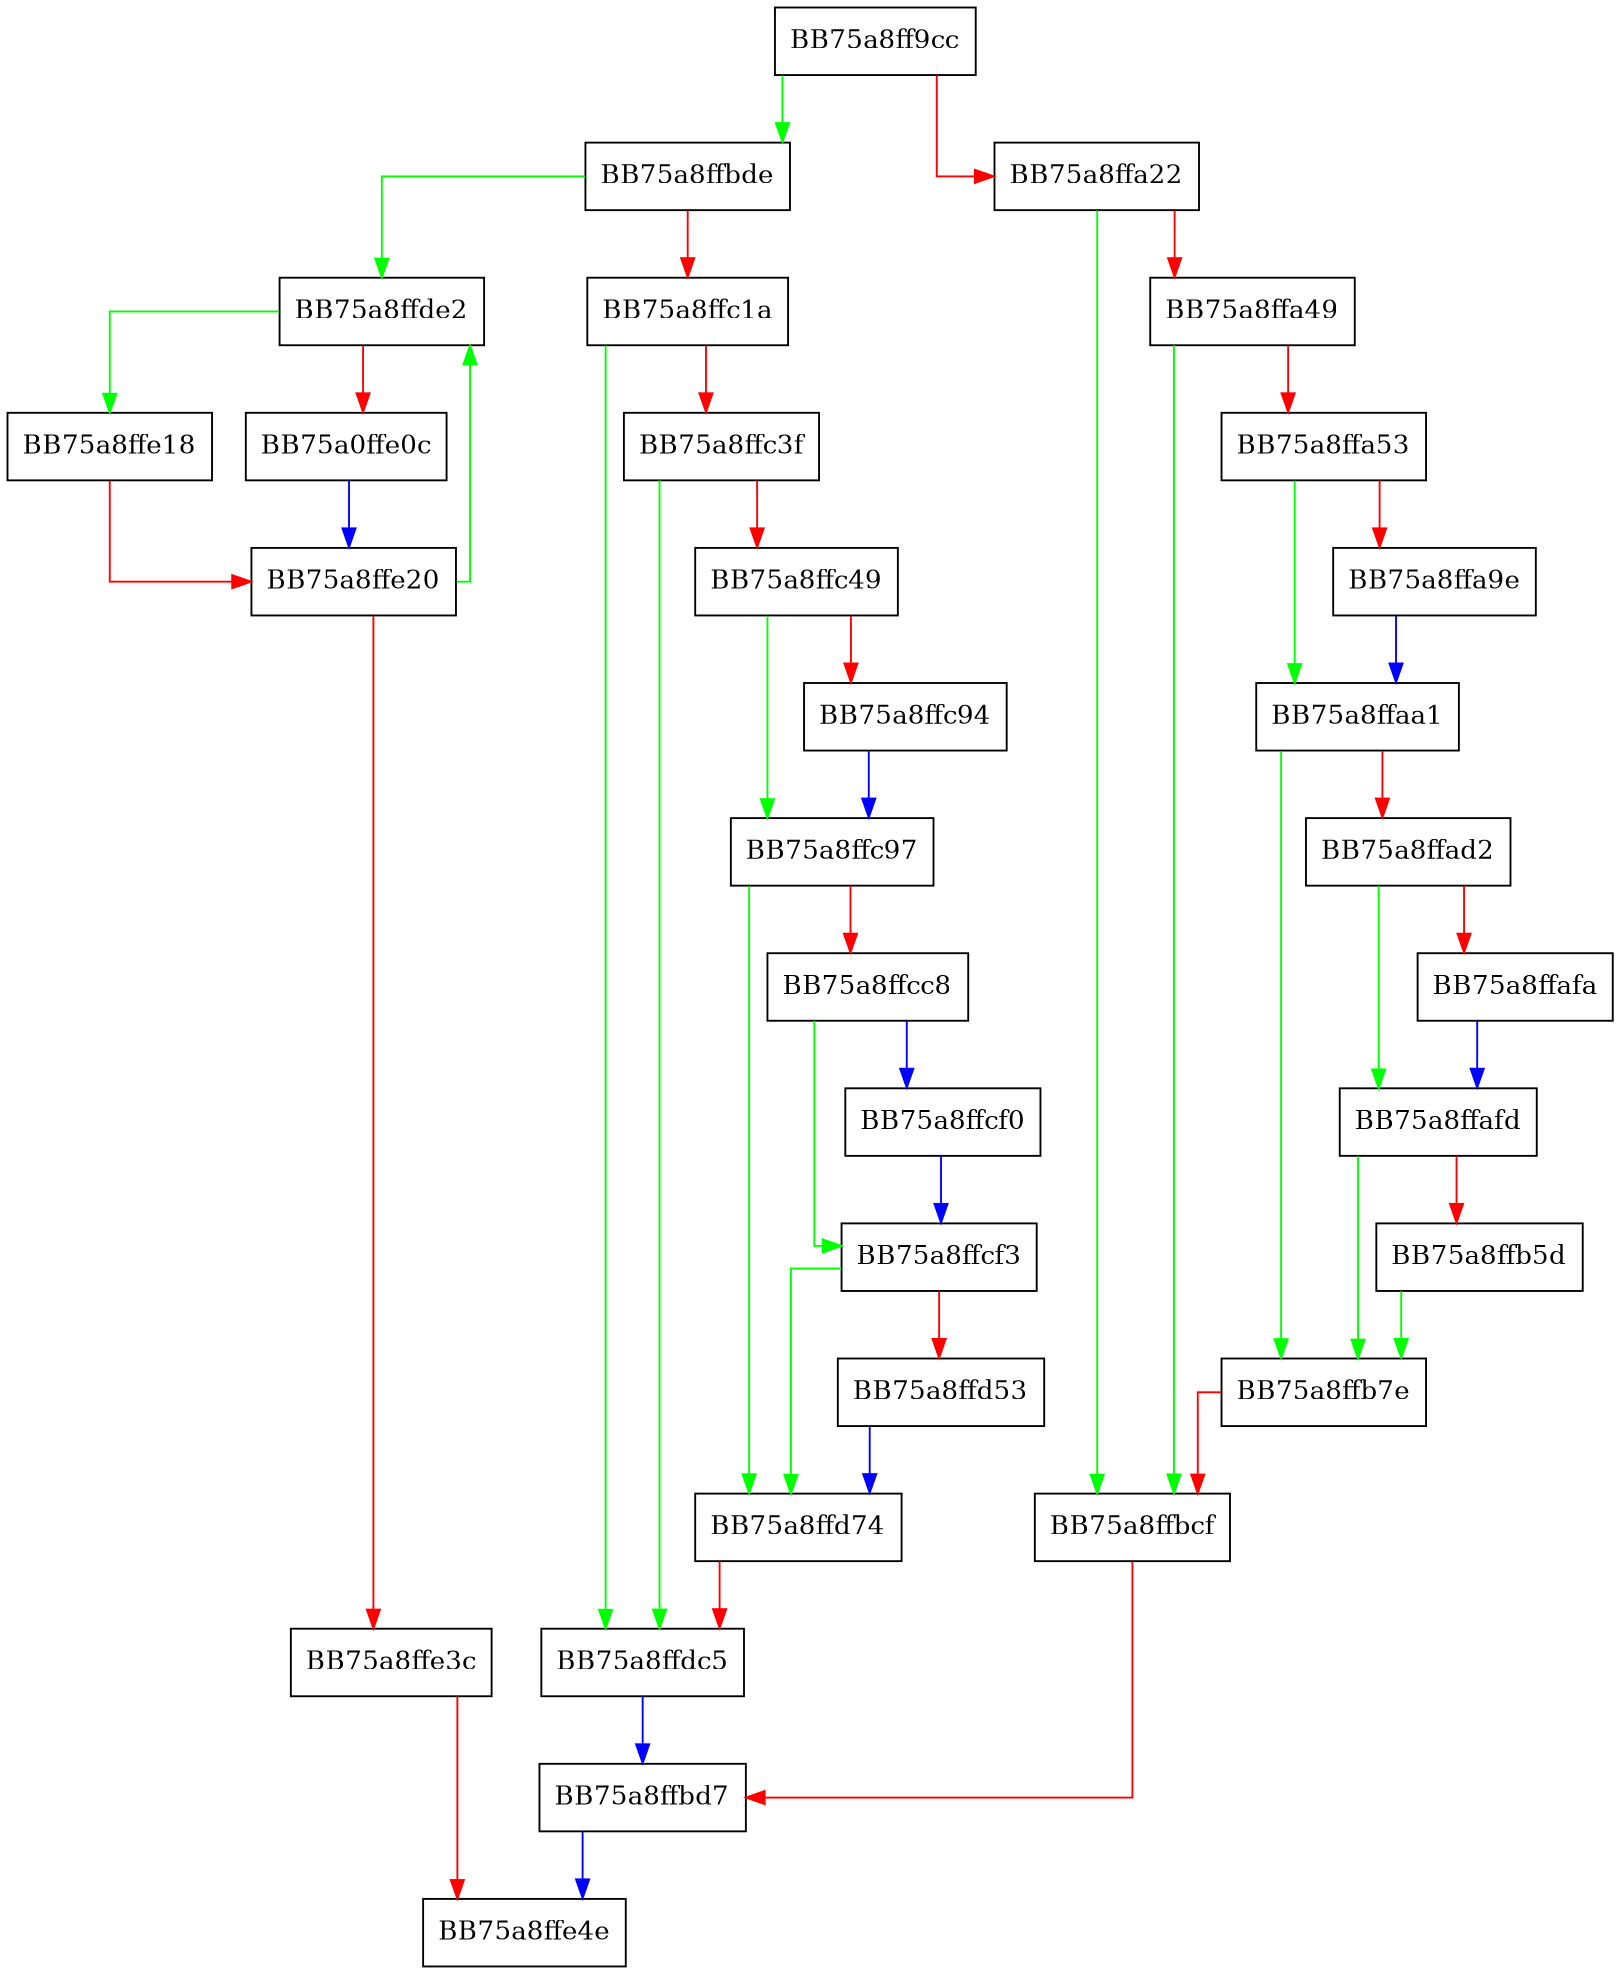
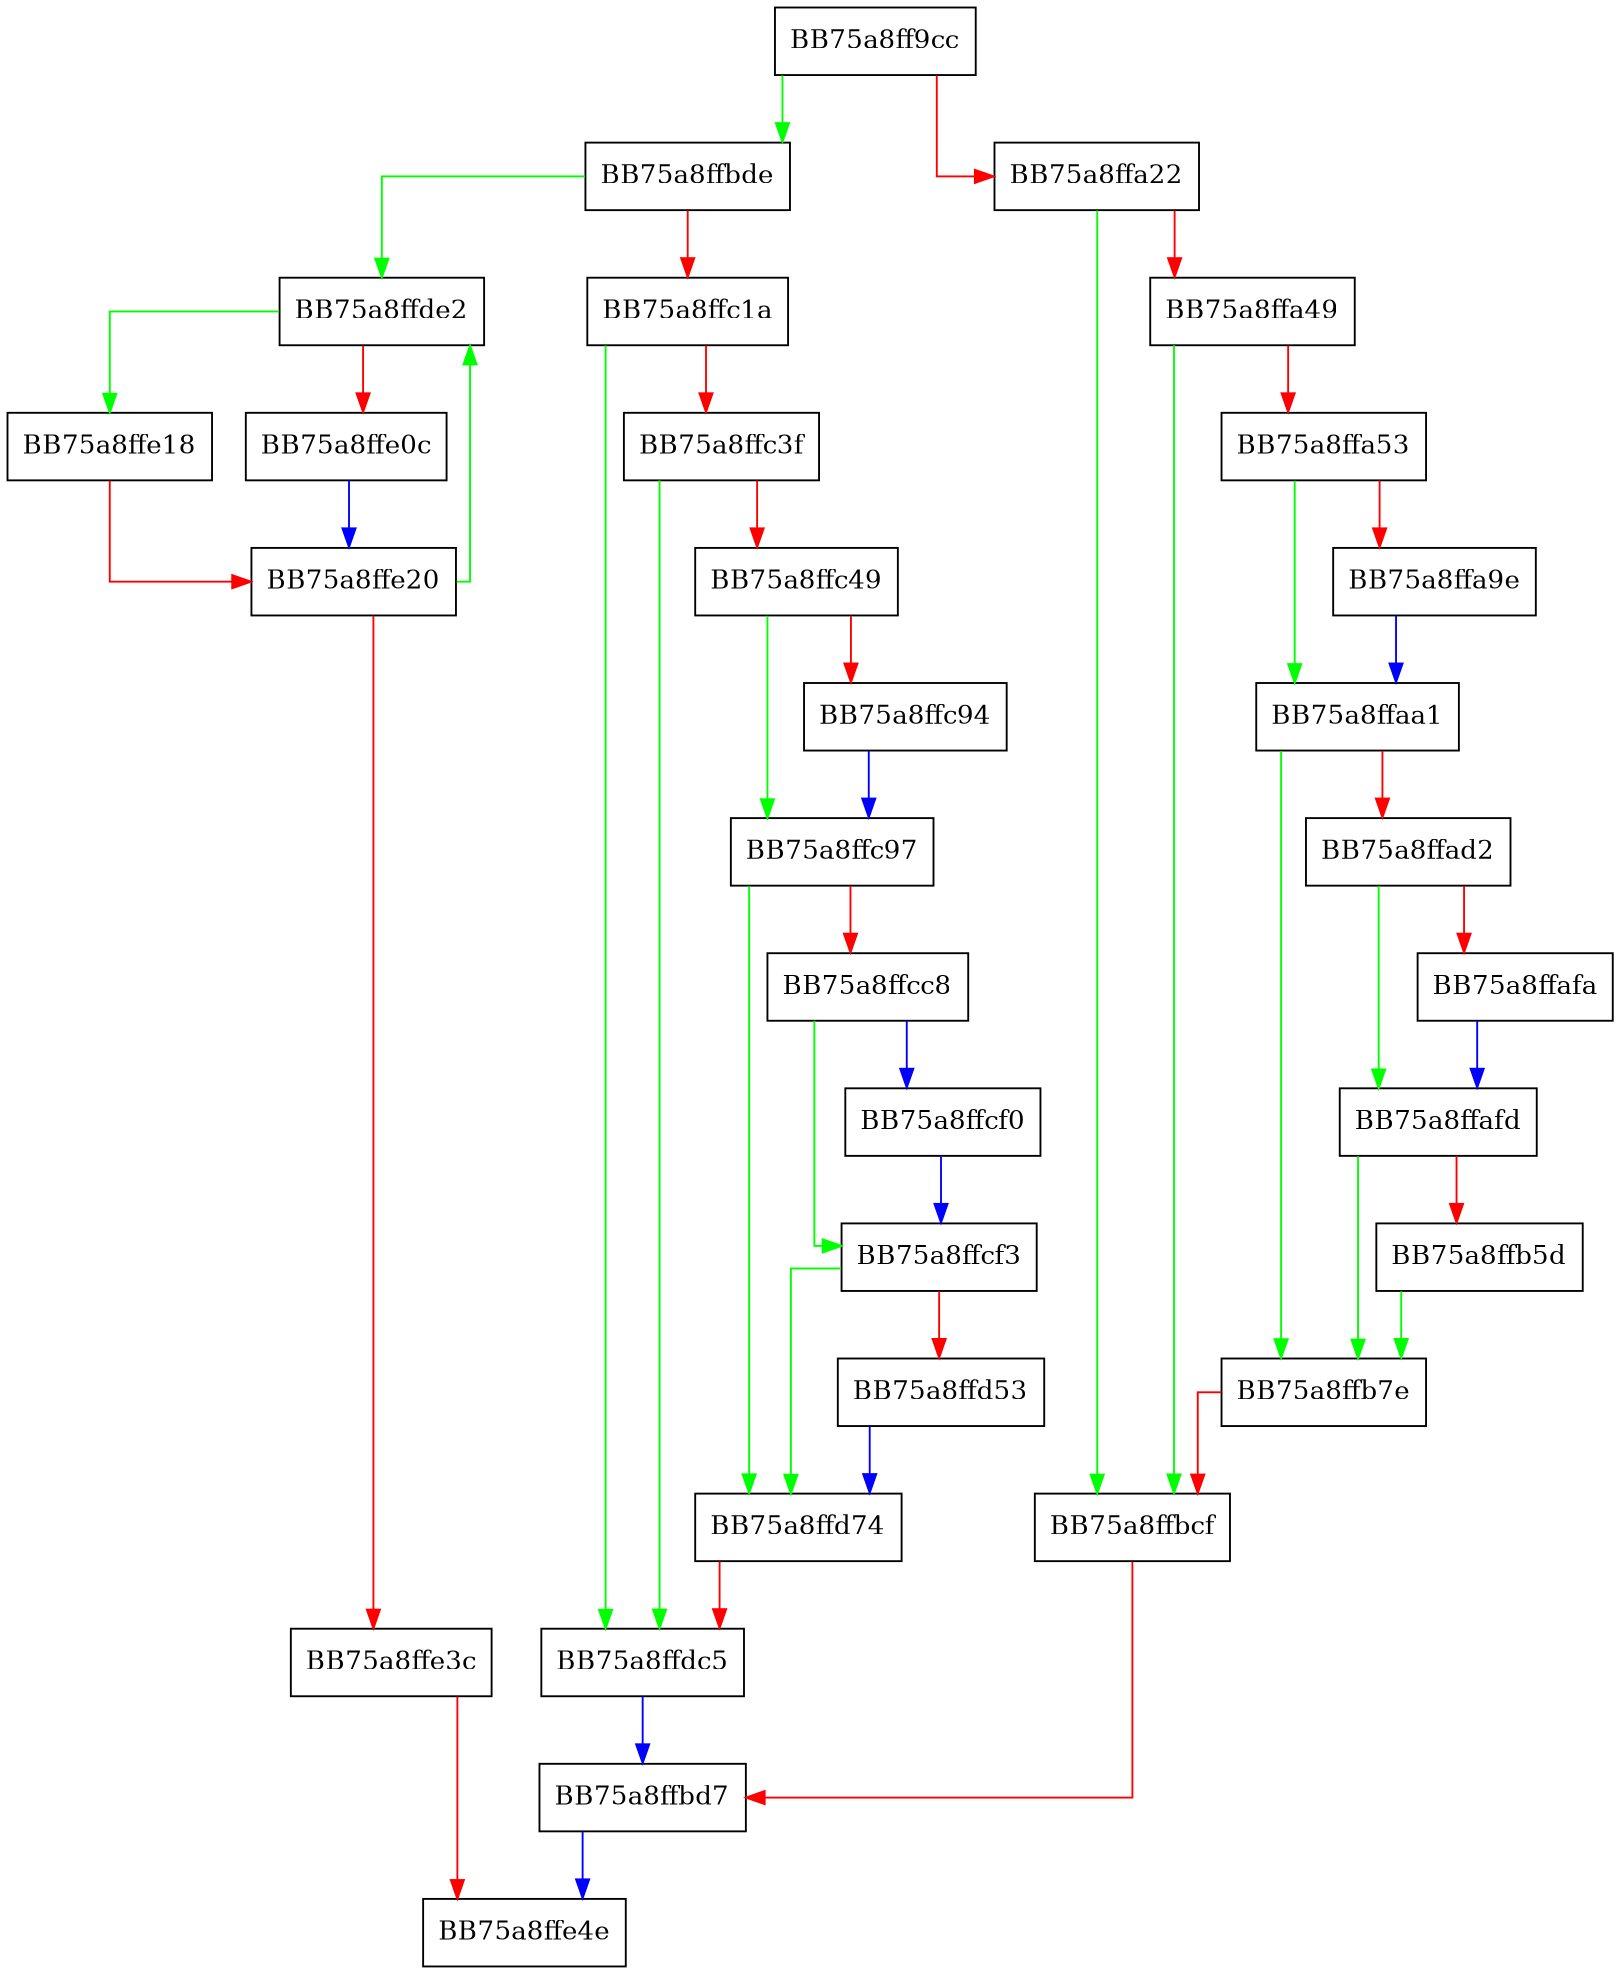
node "BB75a0ffe0c": label "BB75a0ffe0c" -> "BB75a8ffe0c"
